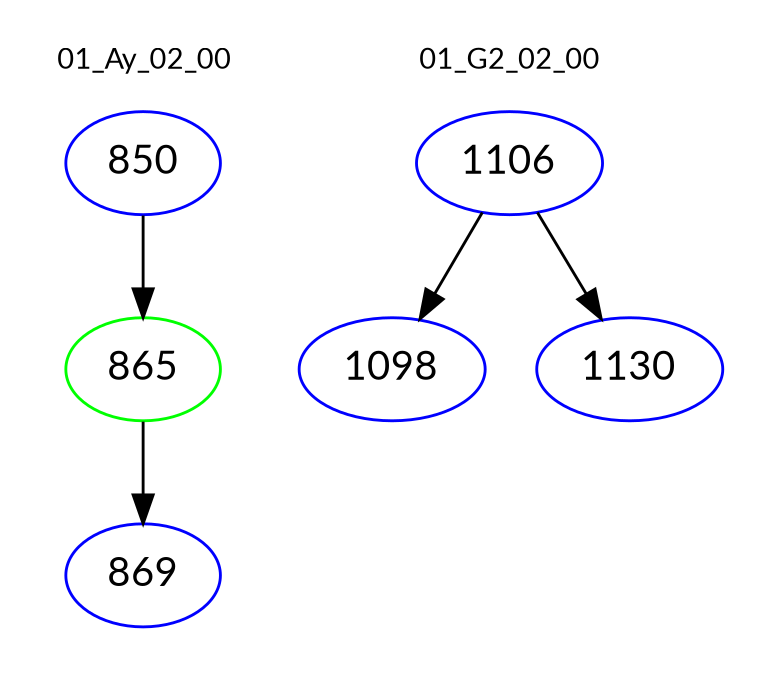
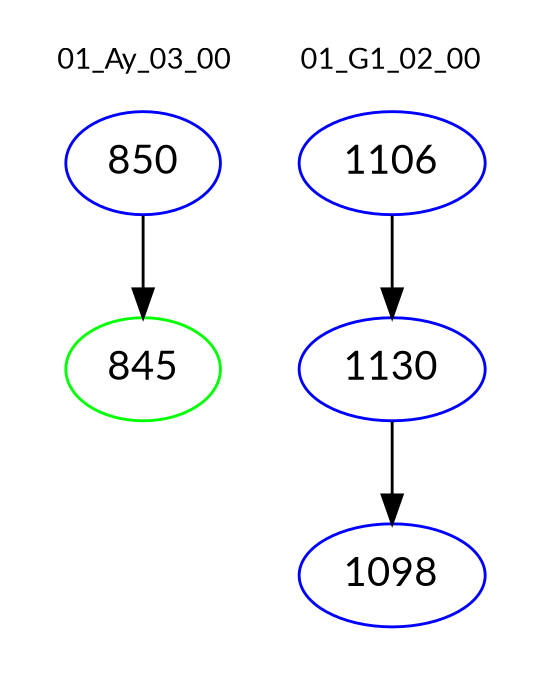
cluster "01_Ay_02_00": label "01_Ay_02_00" -> "01_Ay_03_00"
cluster "01_G2_02_00": label "01_G2_02_00" -> "01_G1_02_00"
edge "1106" -> "1098": now "1130" -> "1098"
node "865": label "865" -> "845"
node "869": removed
